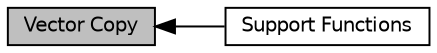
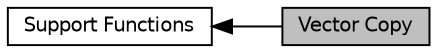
edge "Support Functions" -> "Vector Copy": reversed
